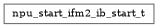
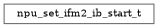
node "npu_start_ifm2_ib_start_t": label "npu_start_ifm2_ib_start_t" -> "npu_set_ifm2_ib_start_t"
